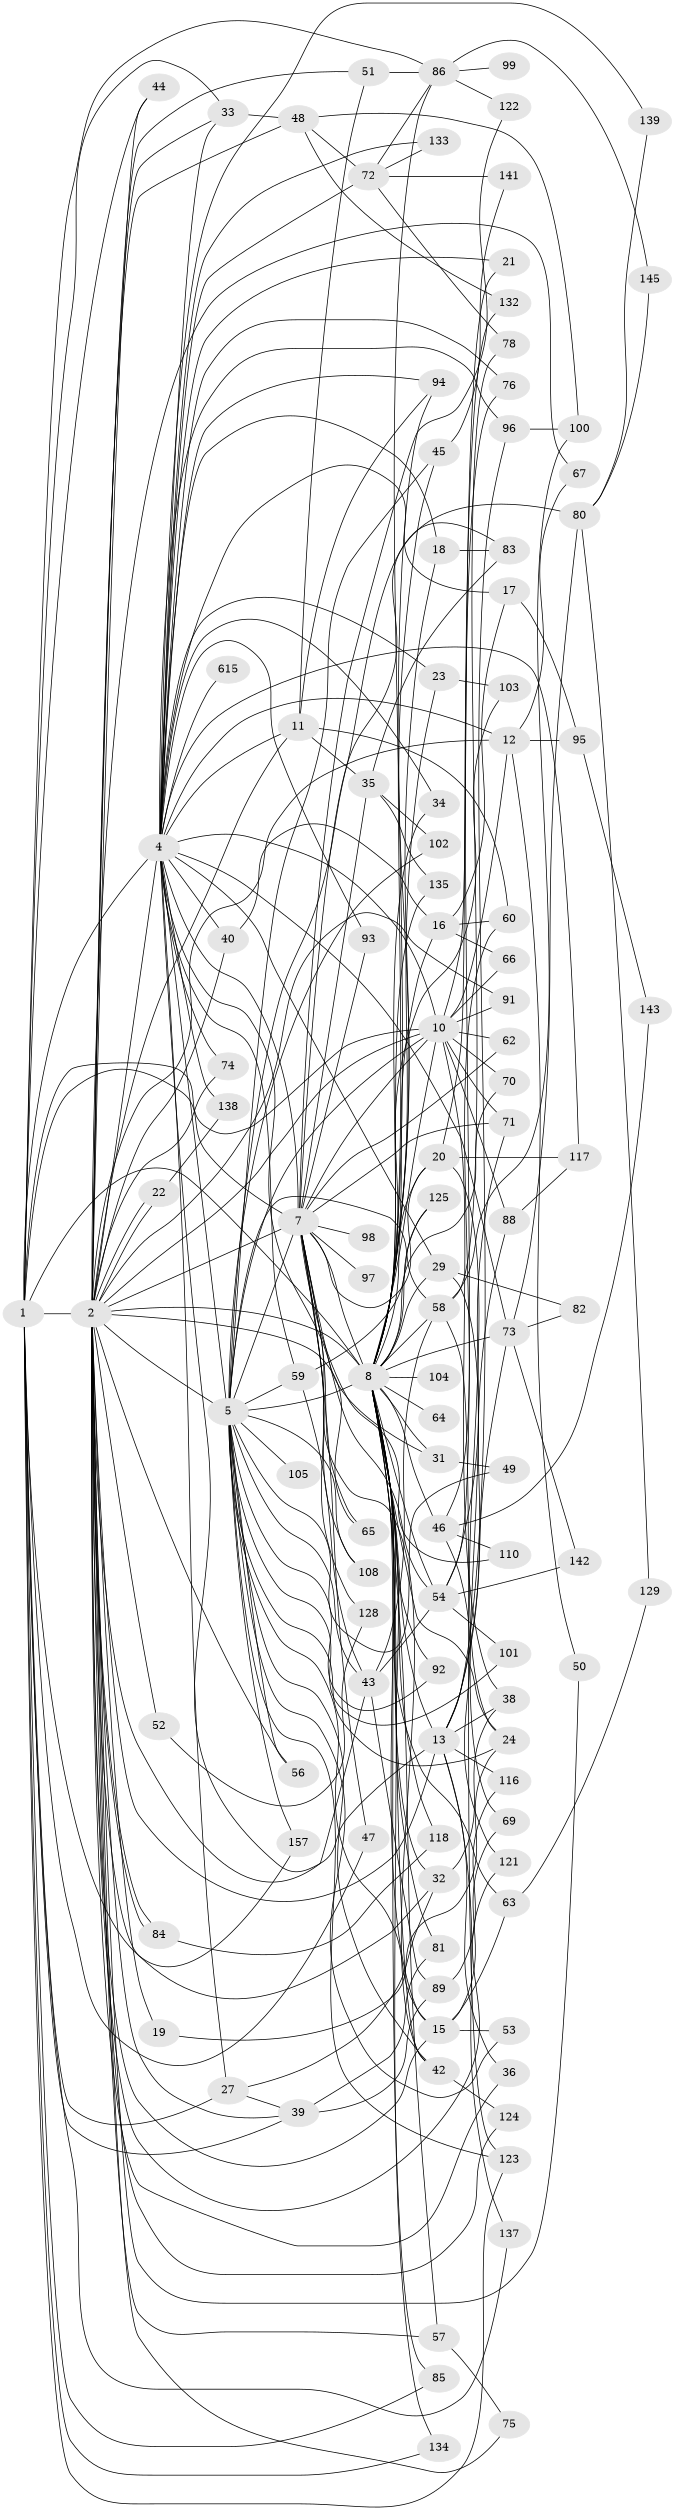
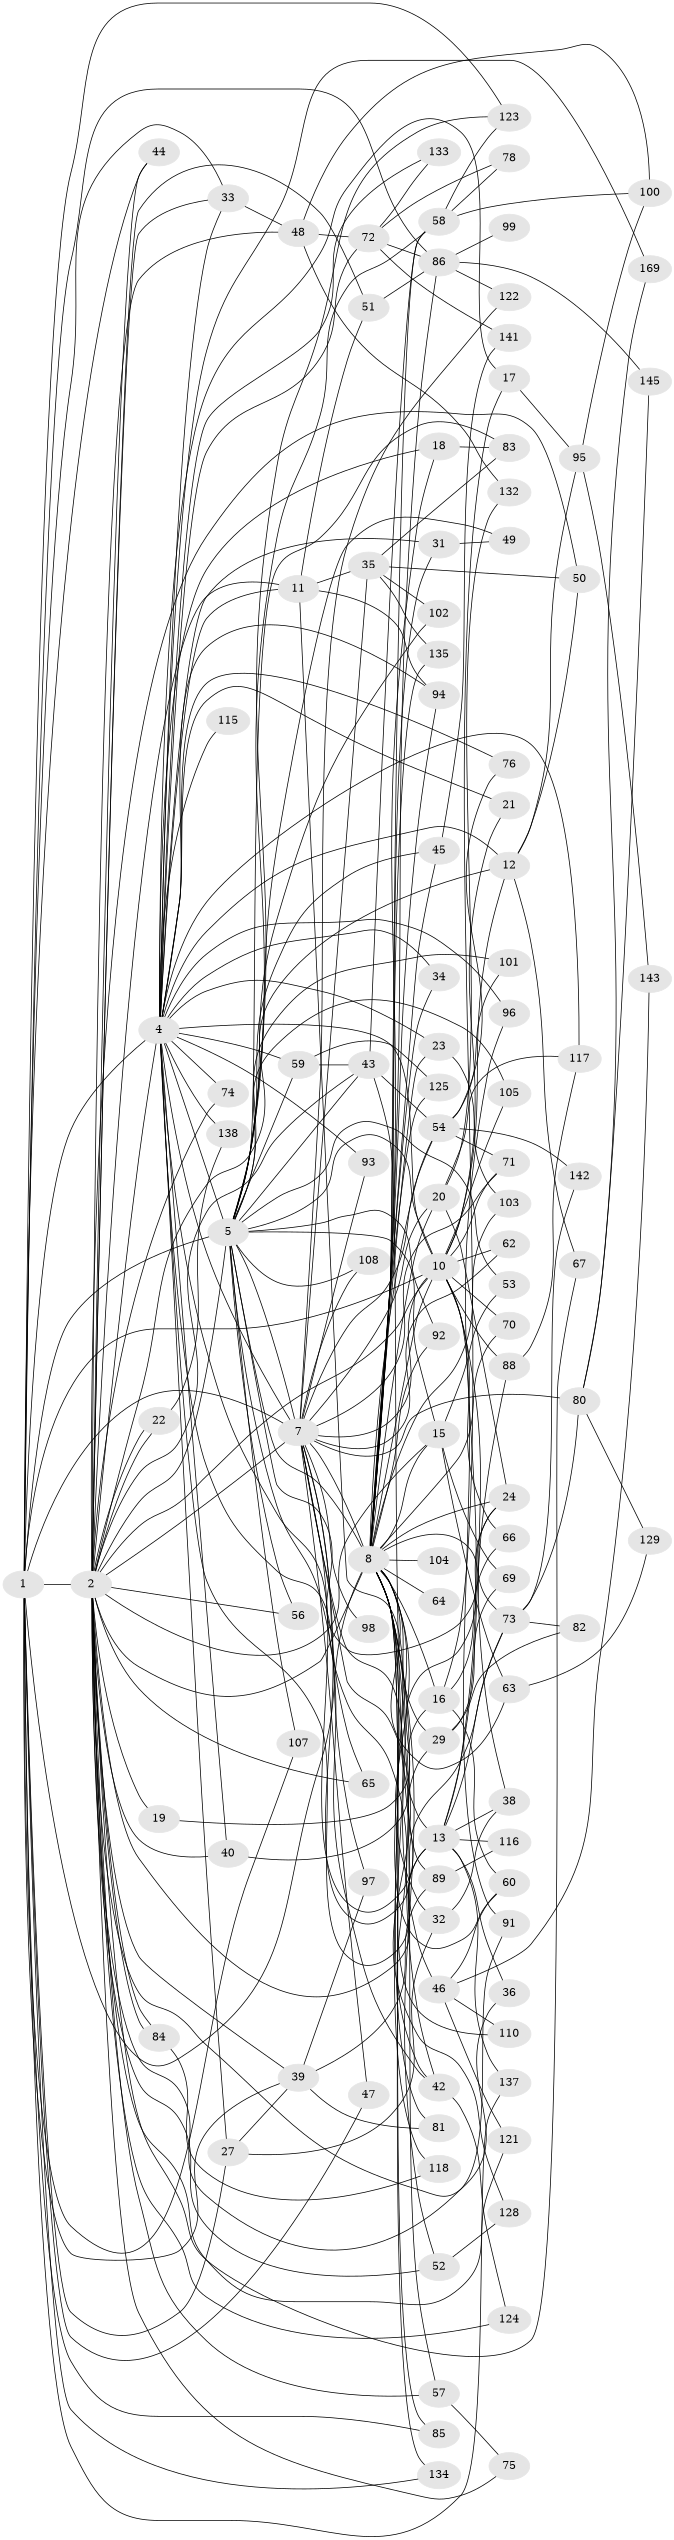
node "139": label "139" -> "169"
edge "96" -- "100": now "95" -- "100"
edge "35" -- "50": added
node "615": label "615" -> "115"
edge "105" -- "10": added
edge "5" -- "1": added
node "157": label "157" -> "107"
edge "2" -- "32": removed
edge "8" -- "52": added
edge "97" -- "39": added
